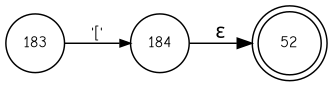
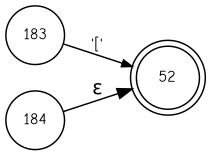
edge "183" -> "184": now "183" -> "52"
